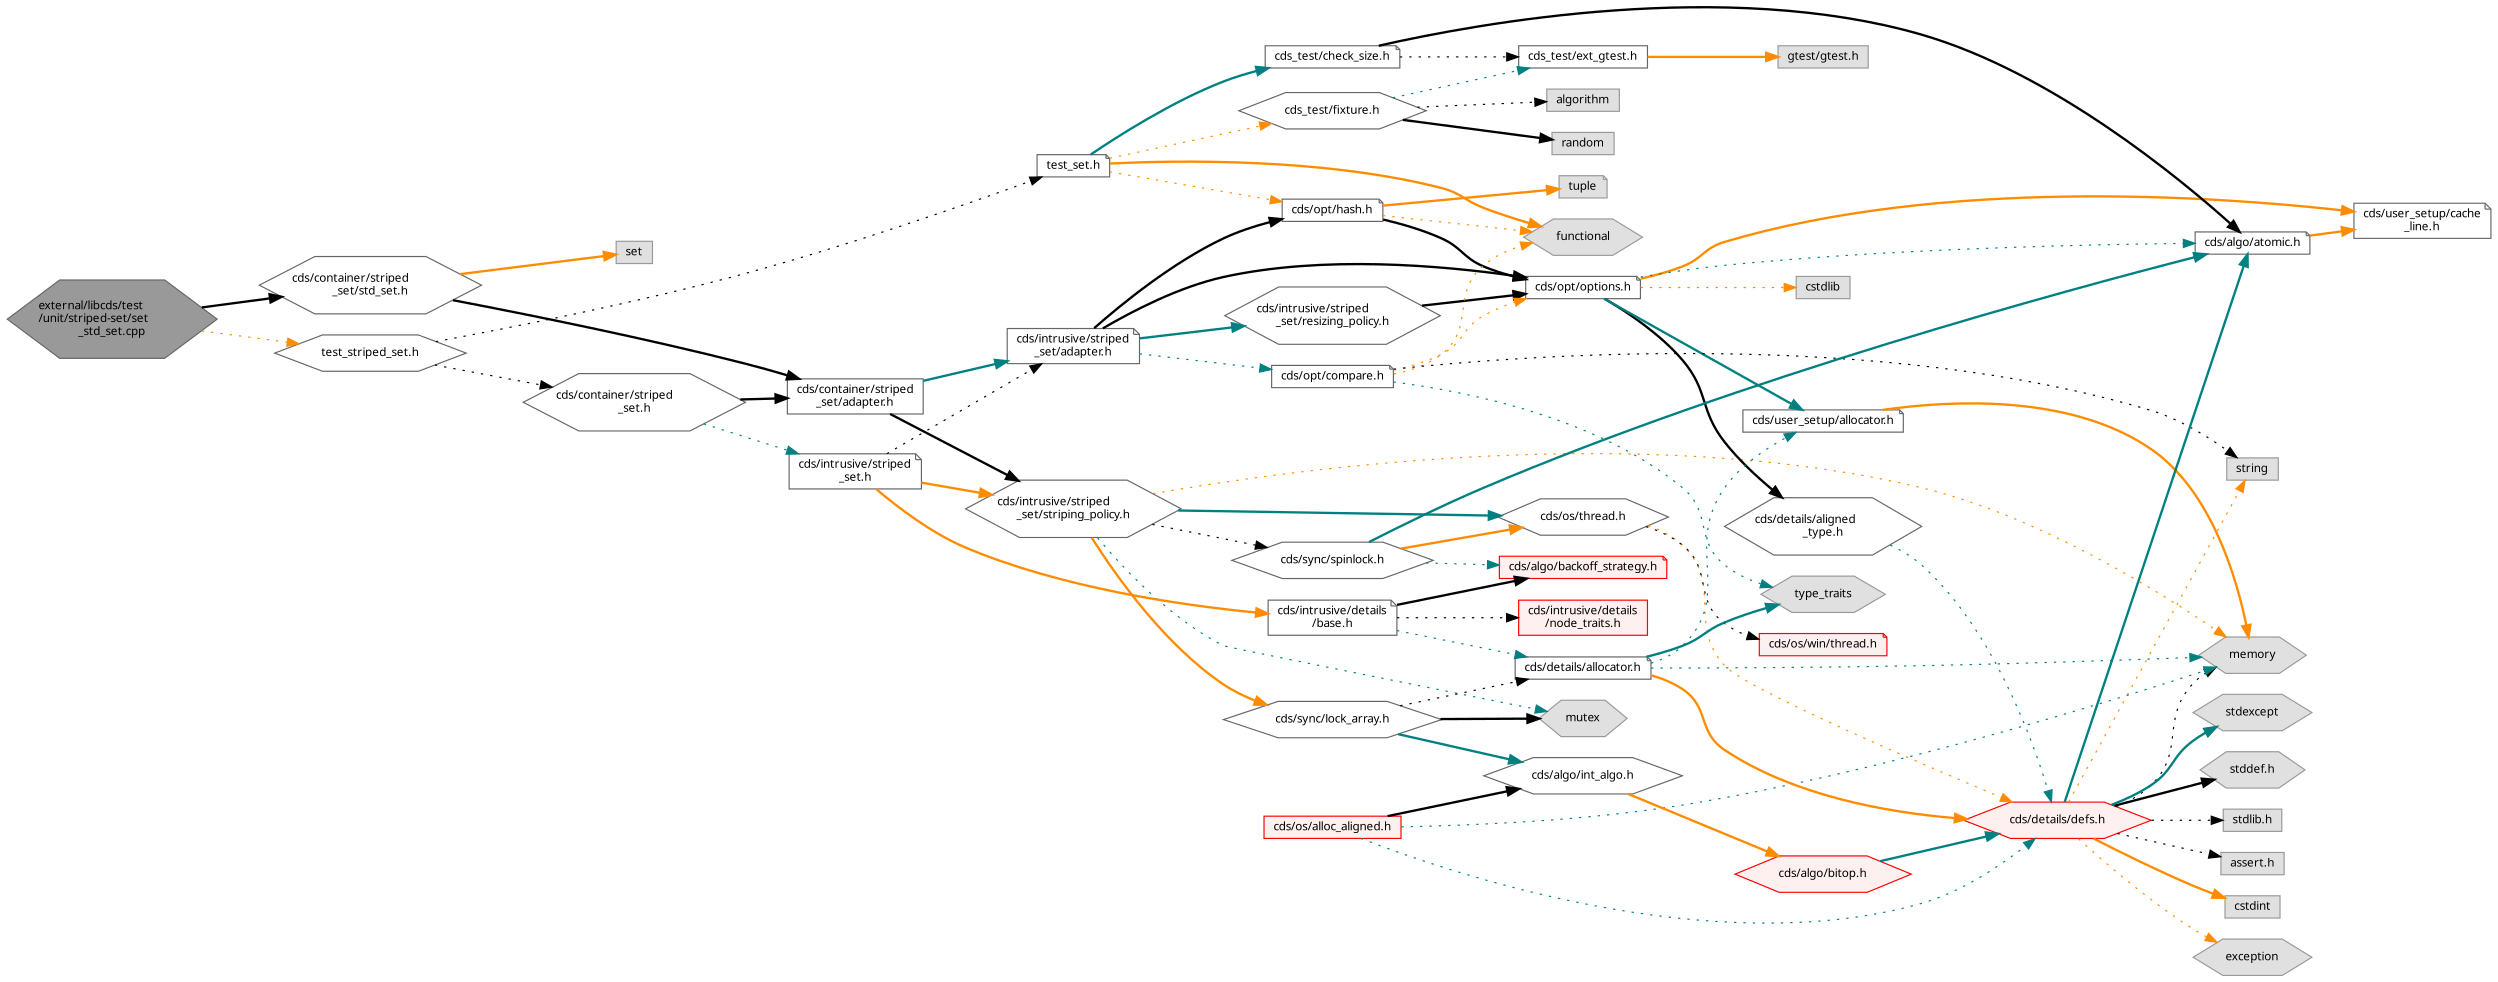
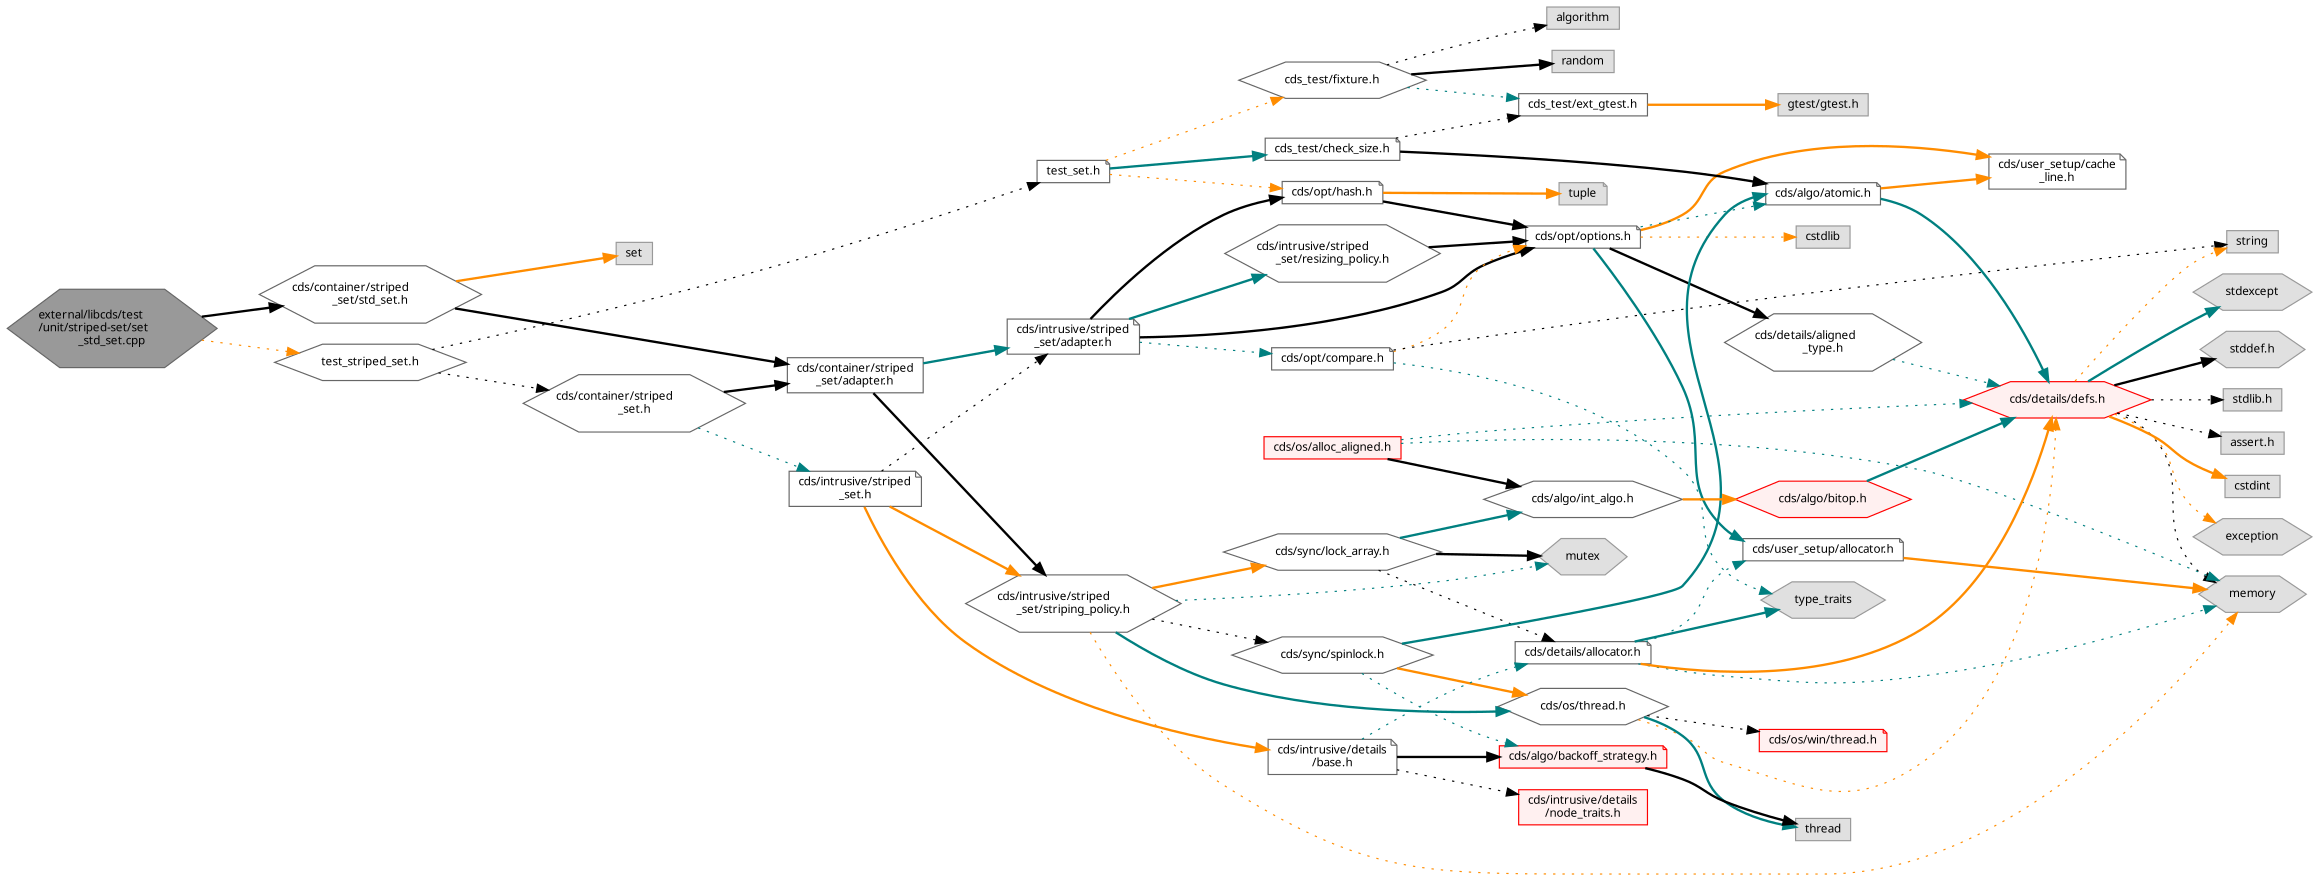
node "functional": removed
edge "cds/details/defs.h" -> "cds/algo/atomic.h": reversed
node "thread": added
